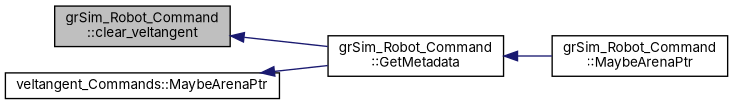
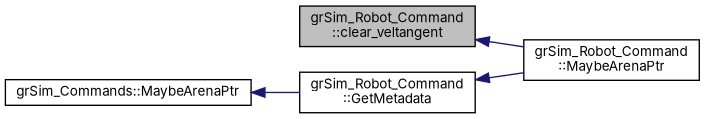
edge "grSim_Robot_Command ::GetMetadata" -> "grSim_Robot_Command ::clear_veltangent": now "grSim_Robot_Command ::MaybeArenaPtr" -> "grSim_Robot_Command ::clear_veltangent"
node "veltangent_Commands::MaybeArenaPtr": label "veltangent_Commands::MaybeArenaPtr" -> "grSim_Commands::MaybeArenaPtr"
